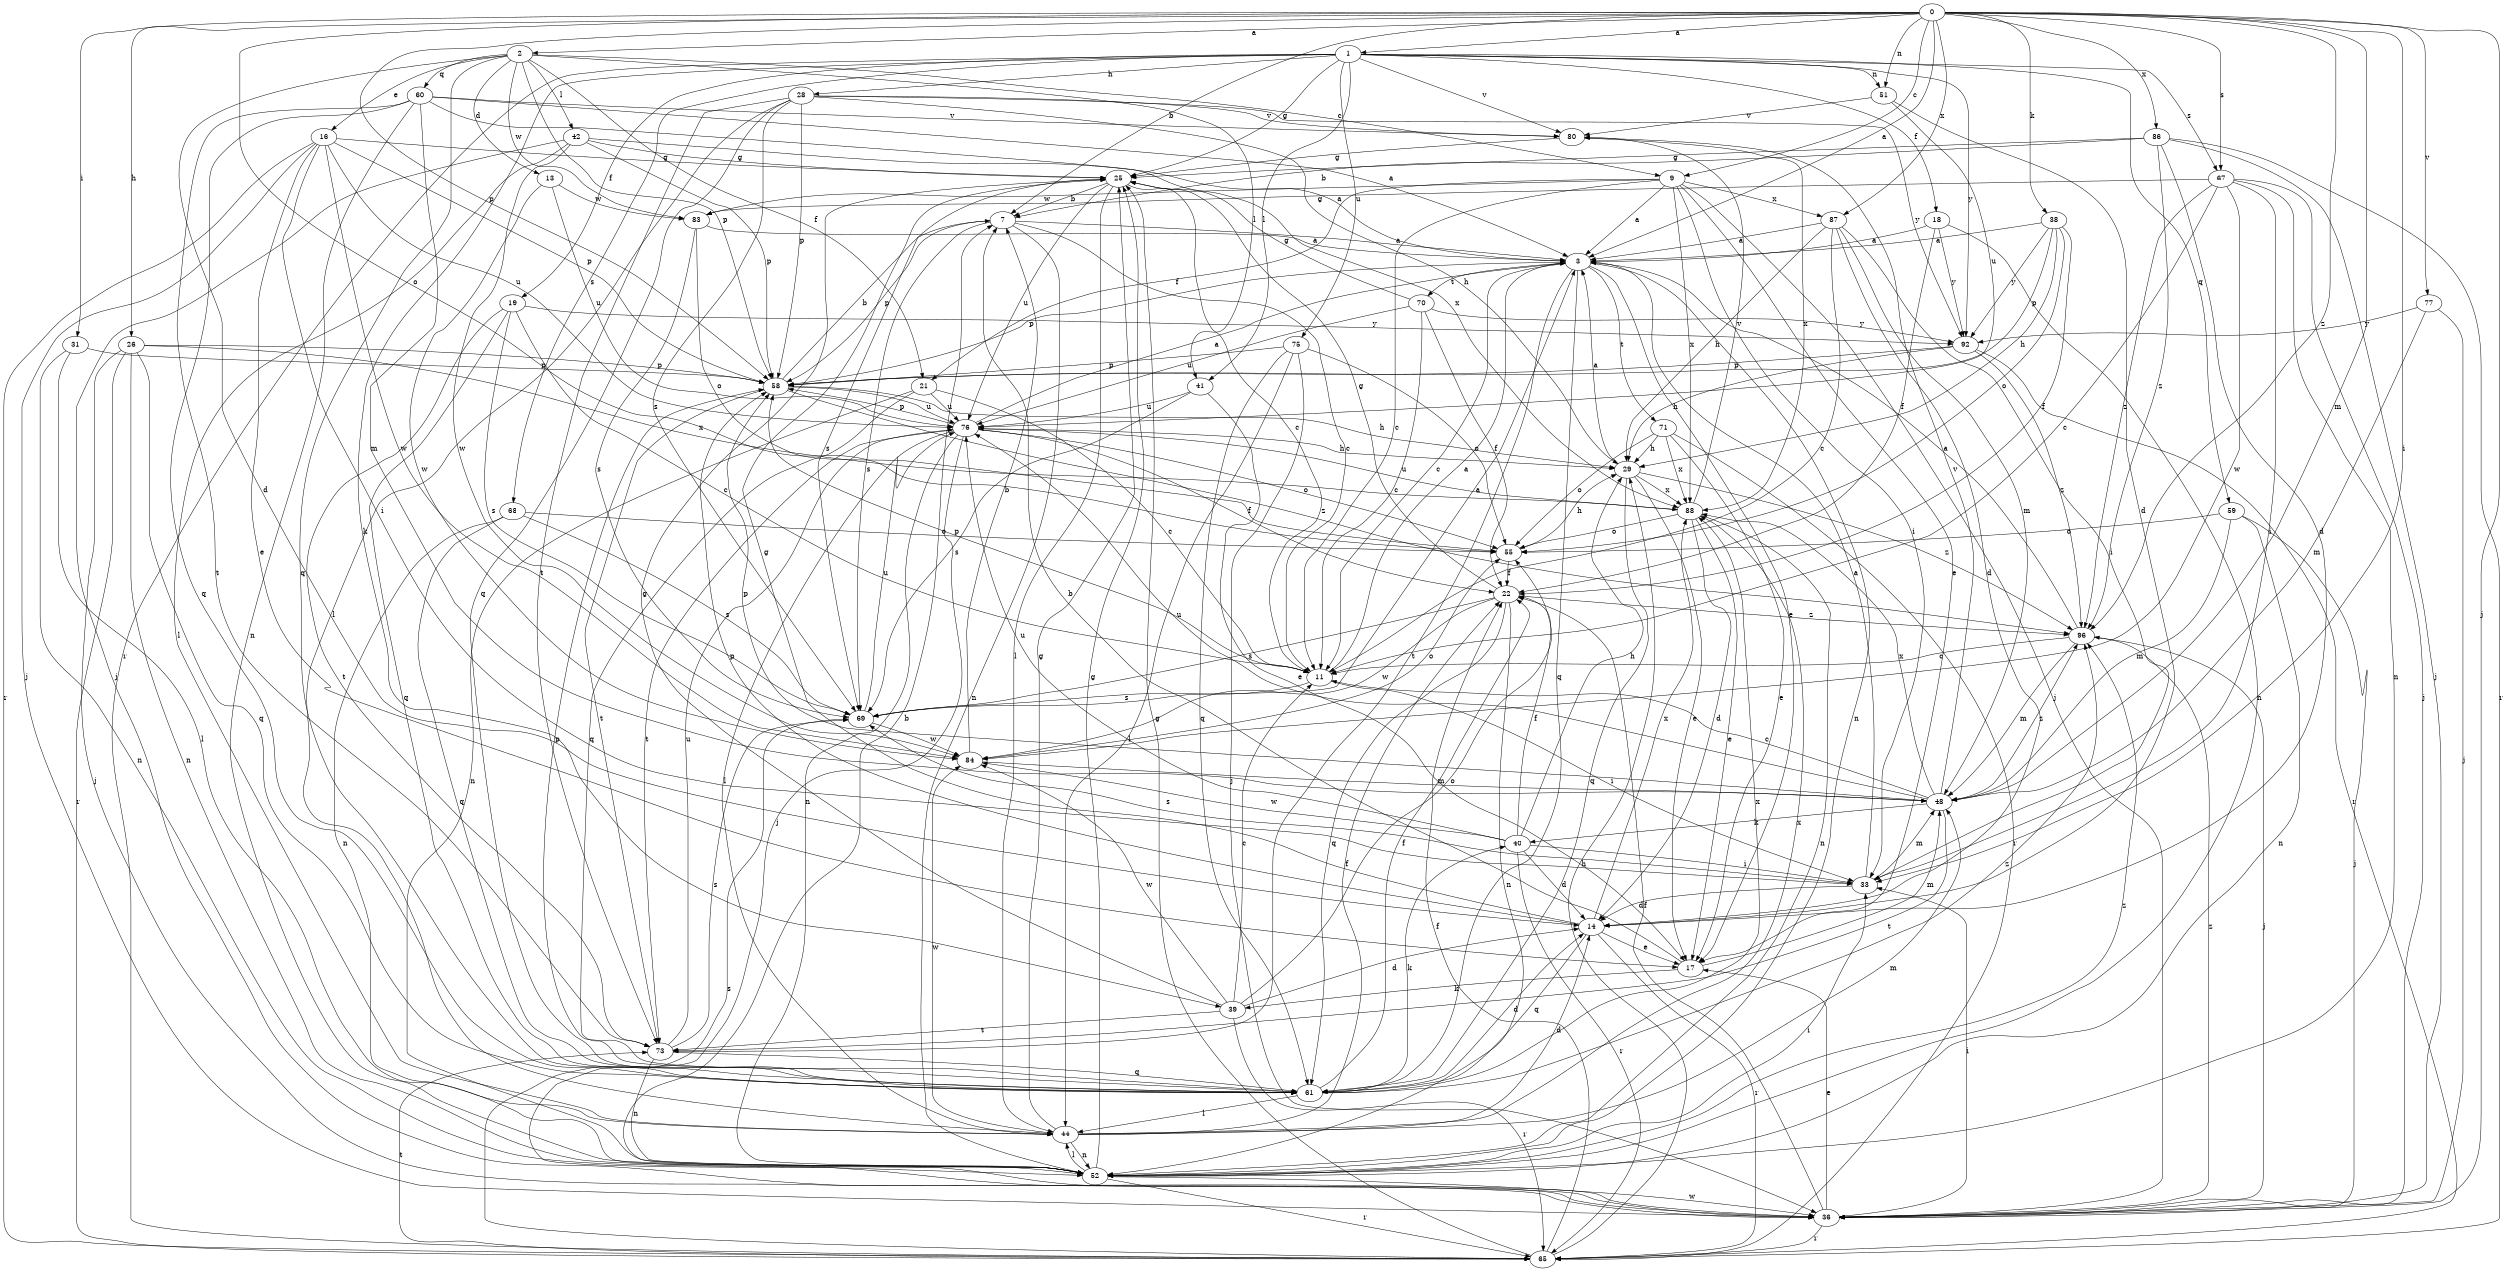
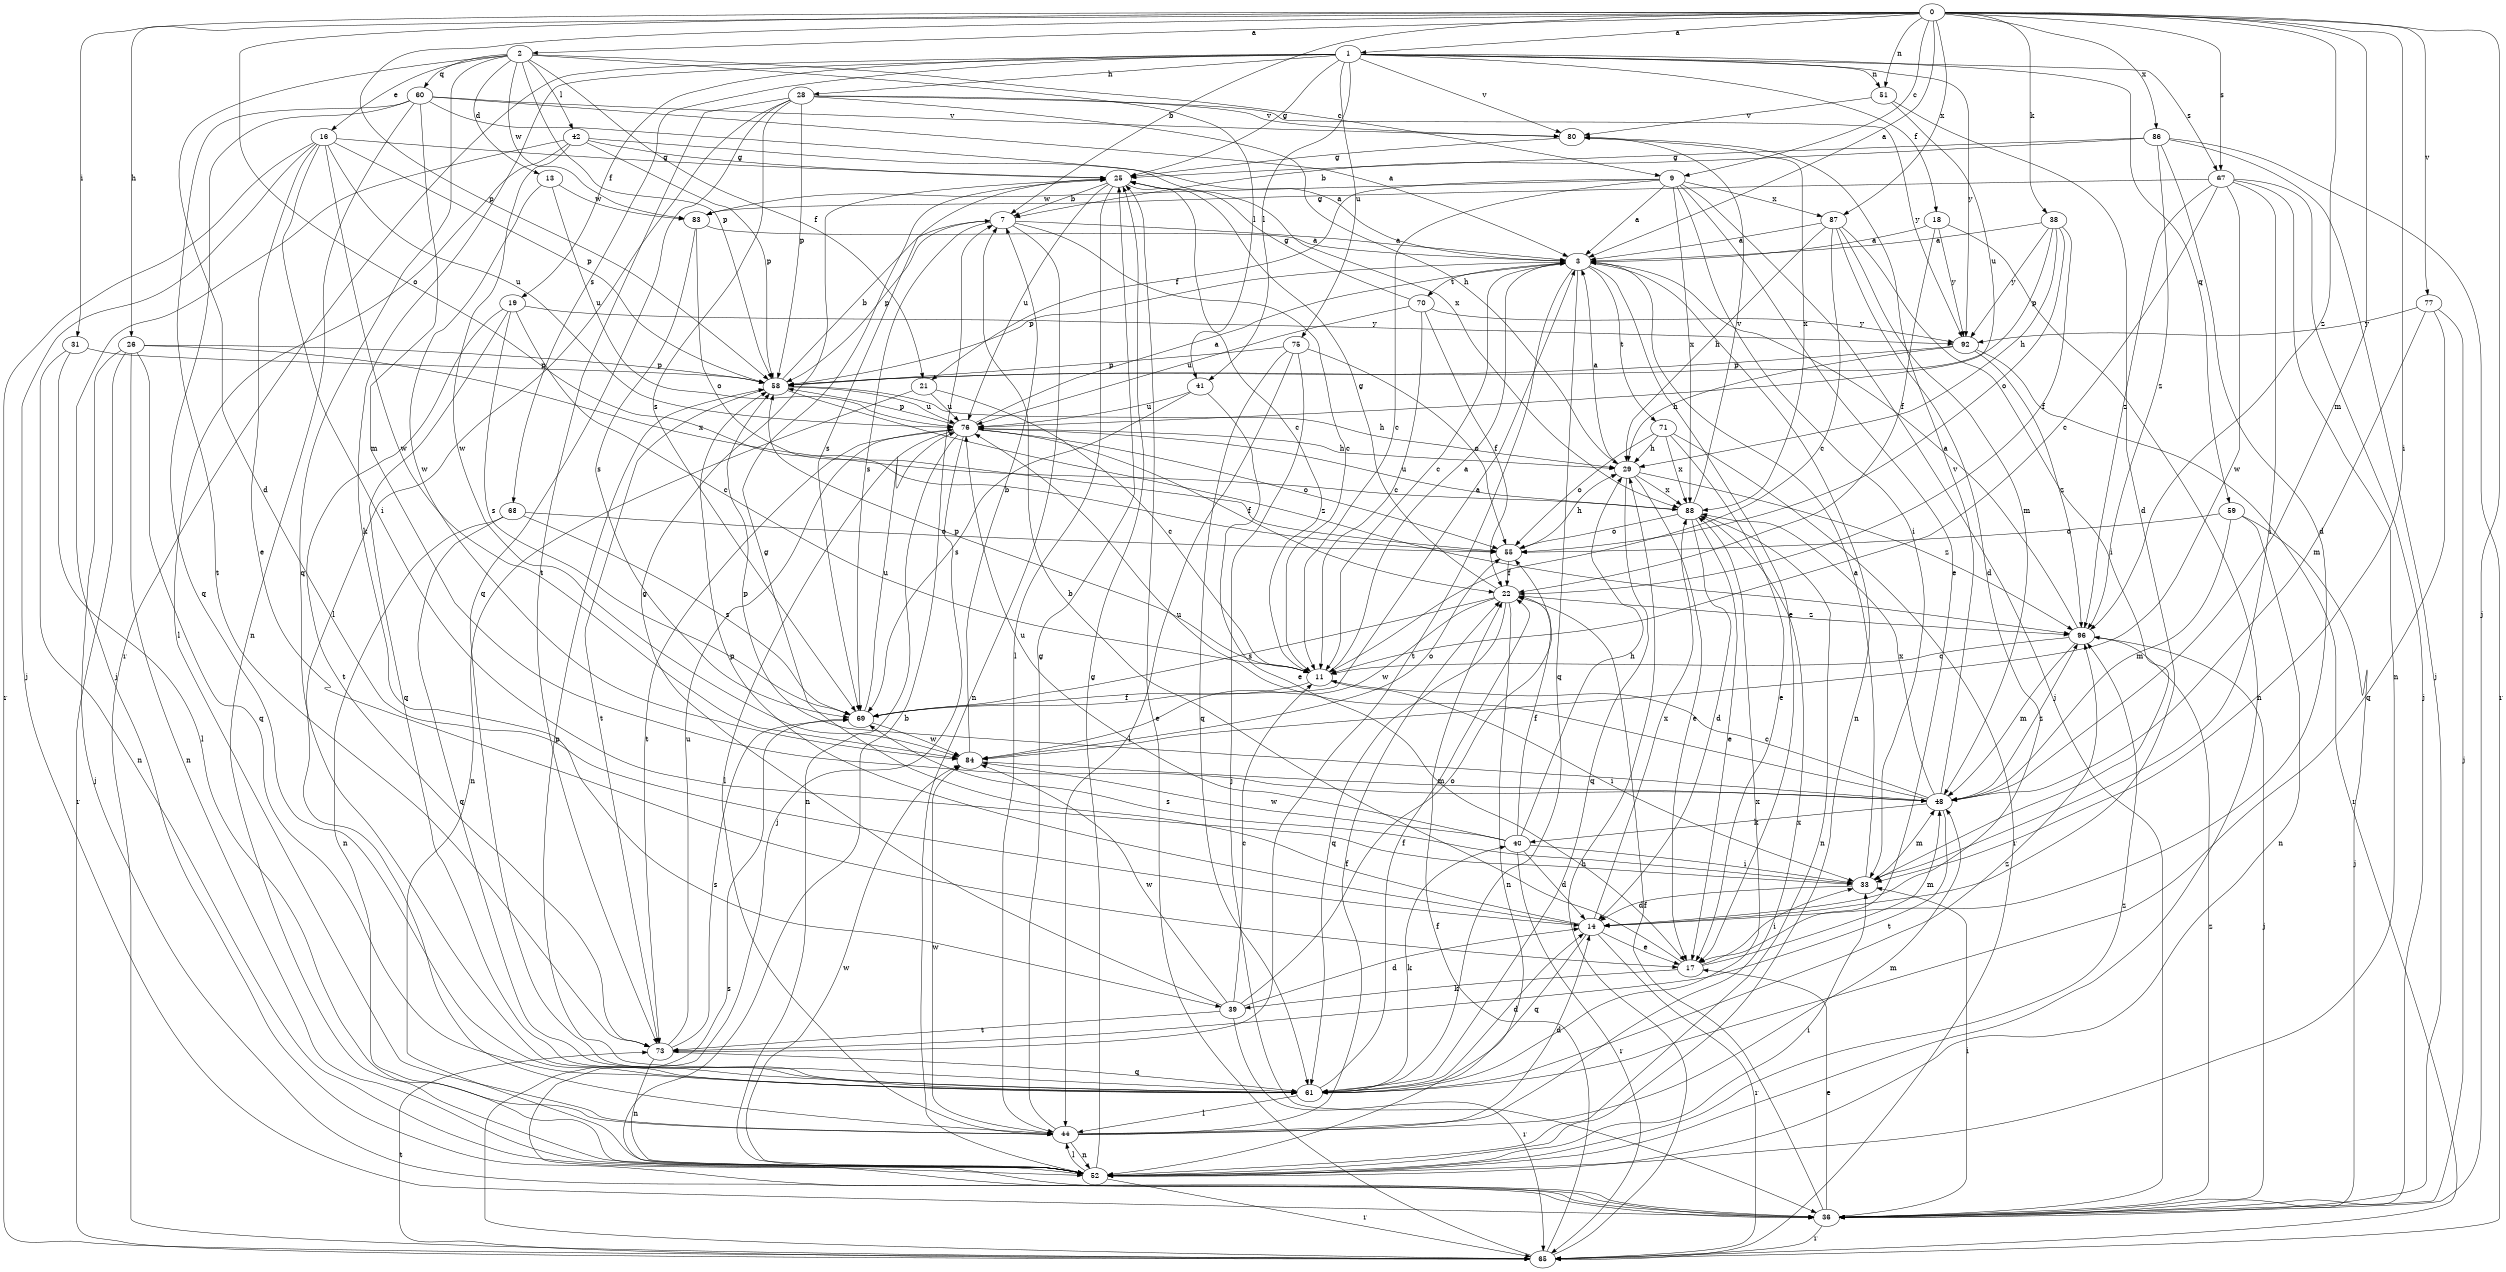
edge "11" -> "69": label "s" -> "f"
edge "65" -> "25": label "g" -> "e"
edge "17" -> "33": added, label "i"
edge "21" -> "61": now "77" -> "61"
edge "52" -> "36": now "52" -> "84"
